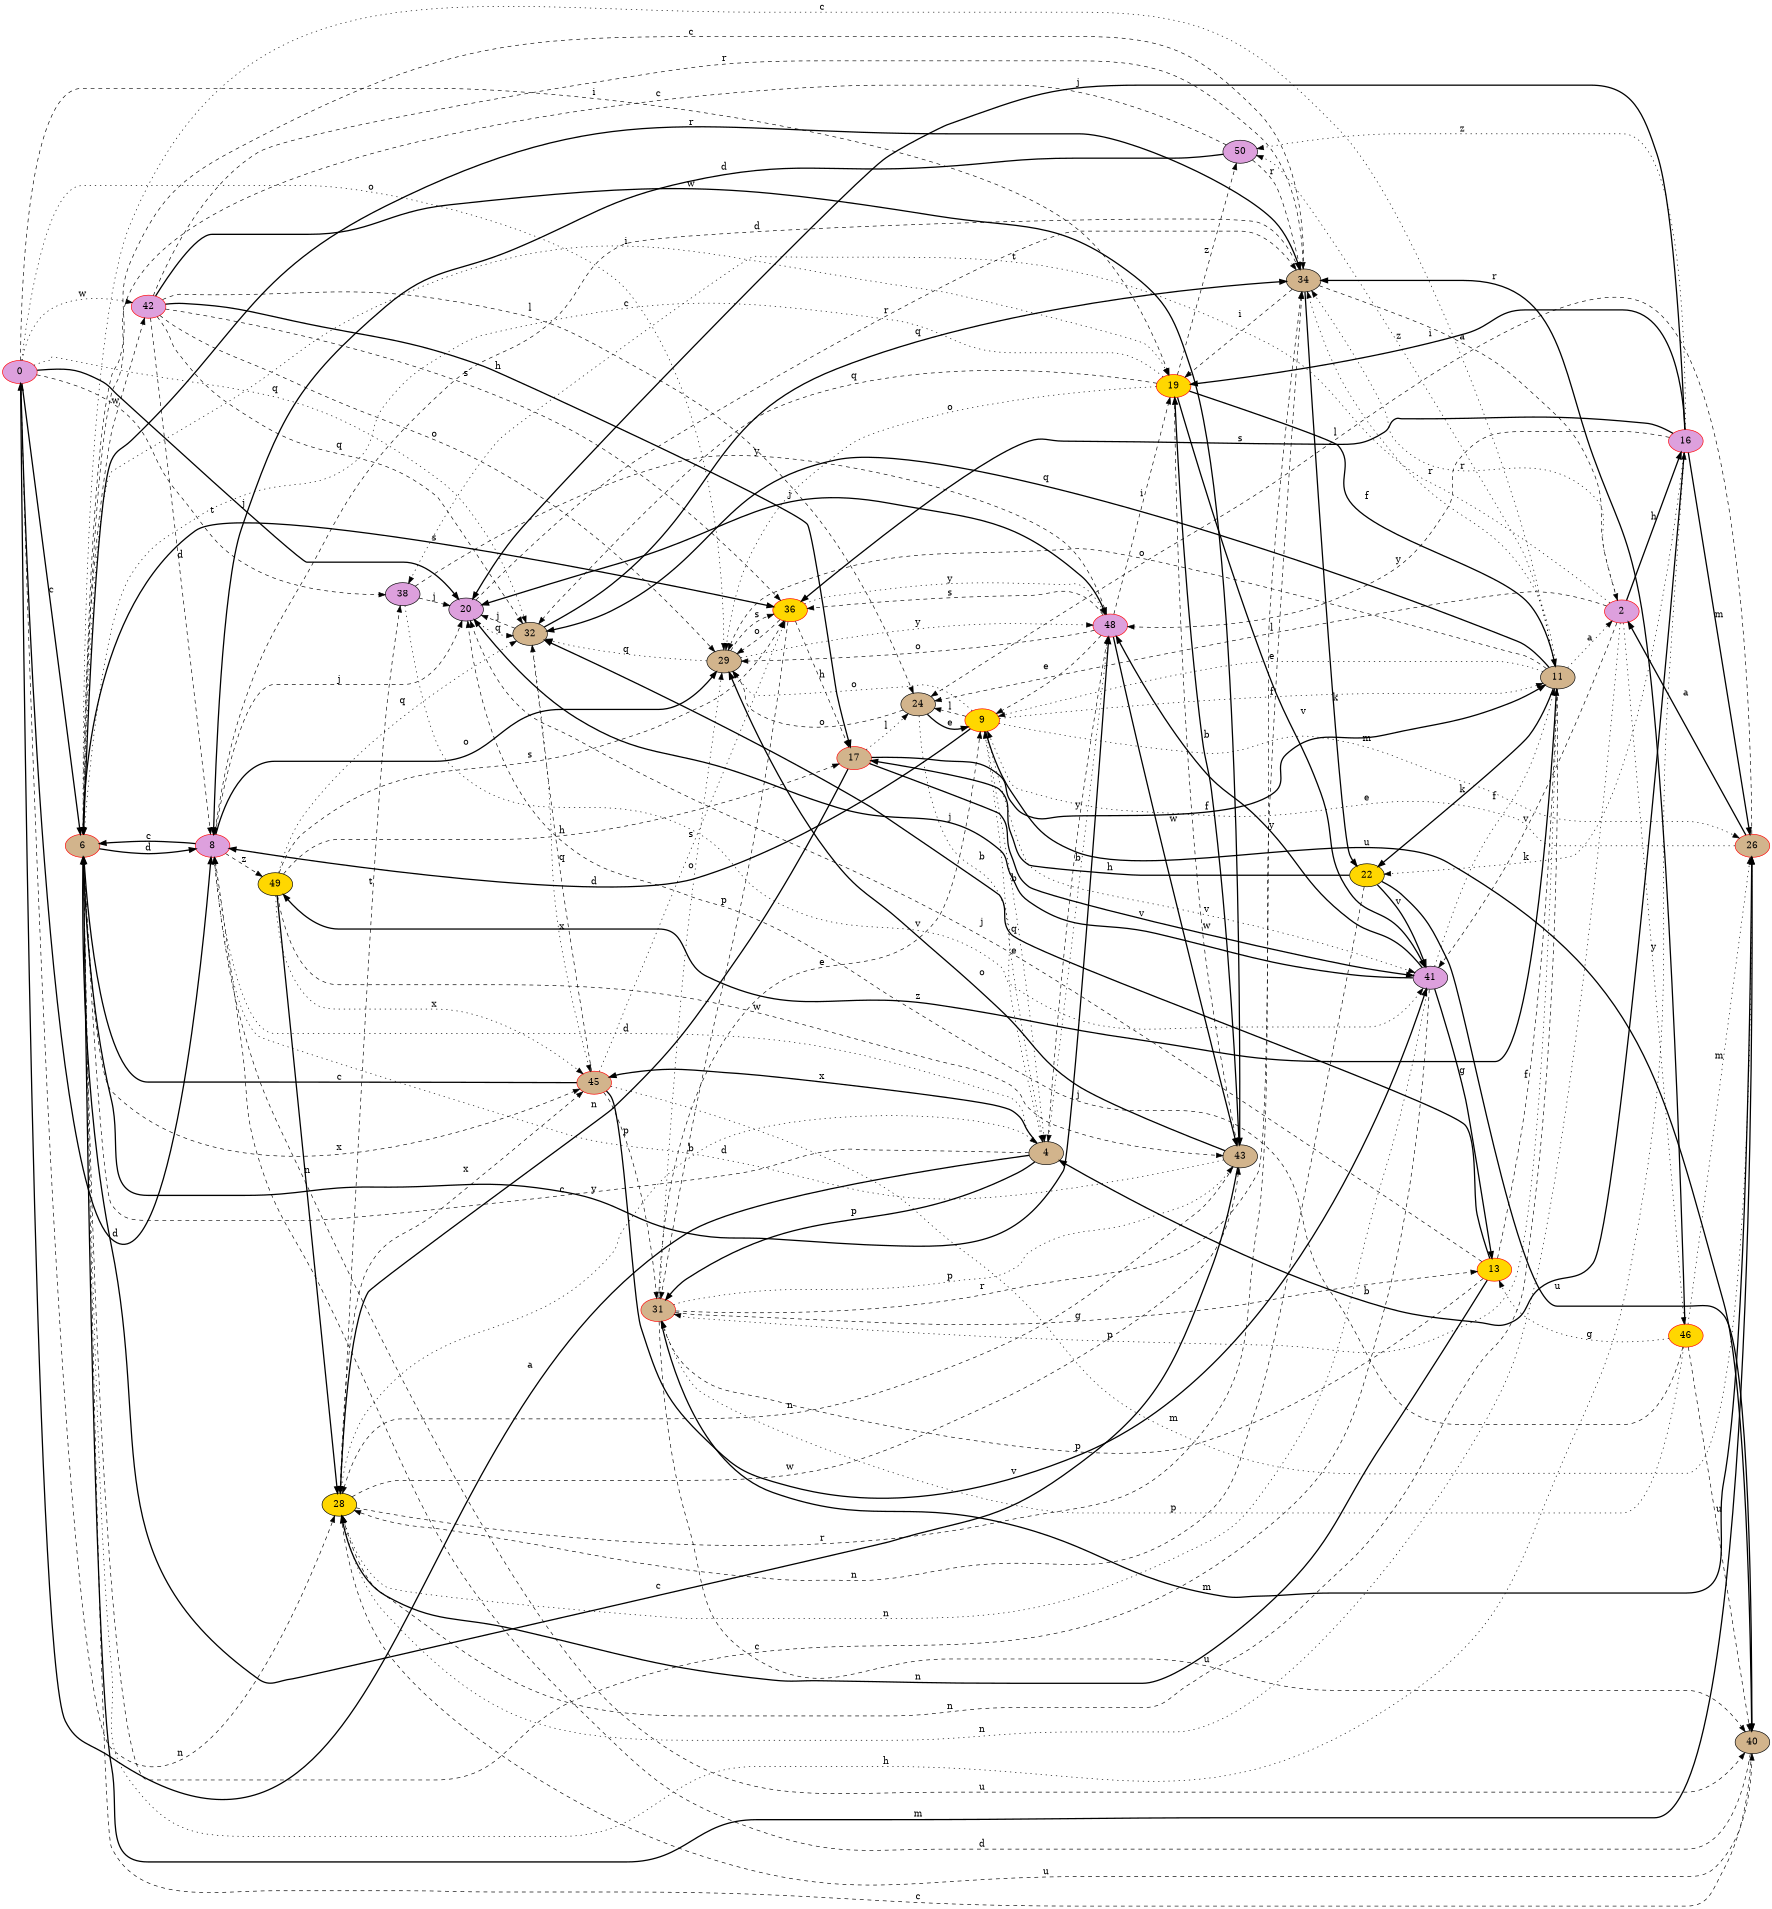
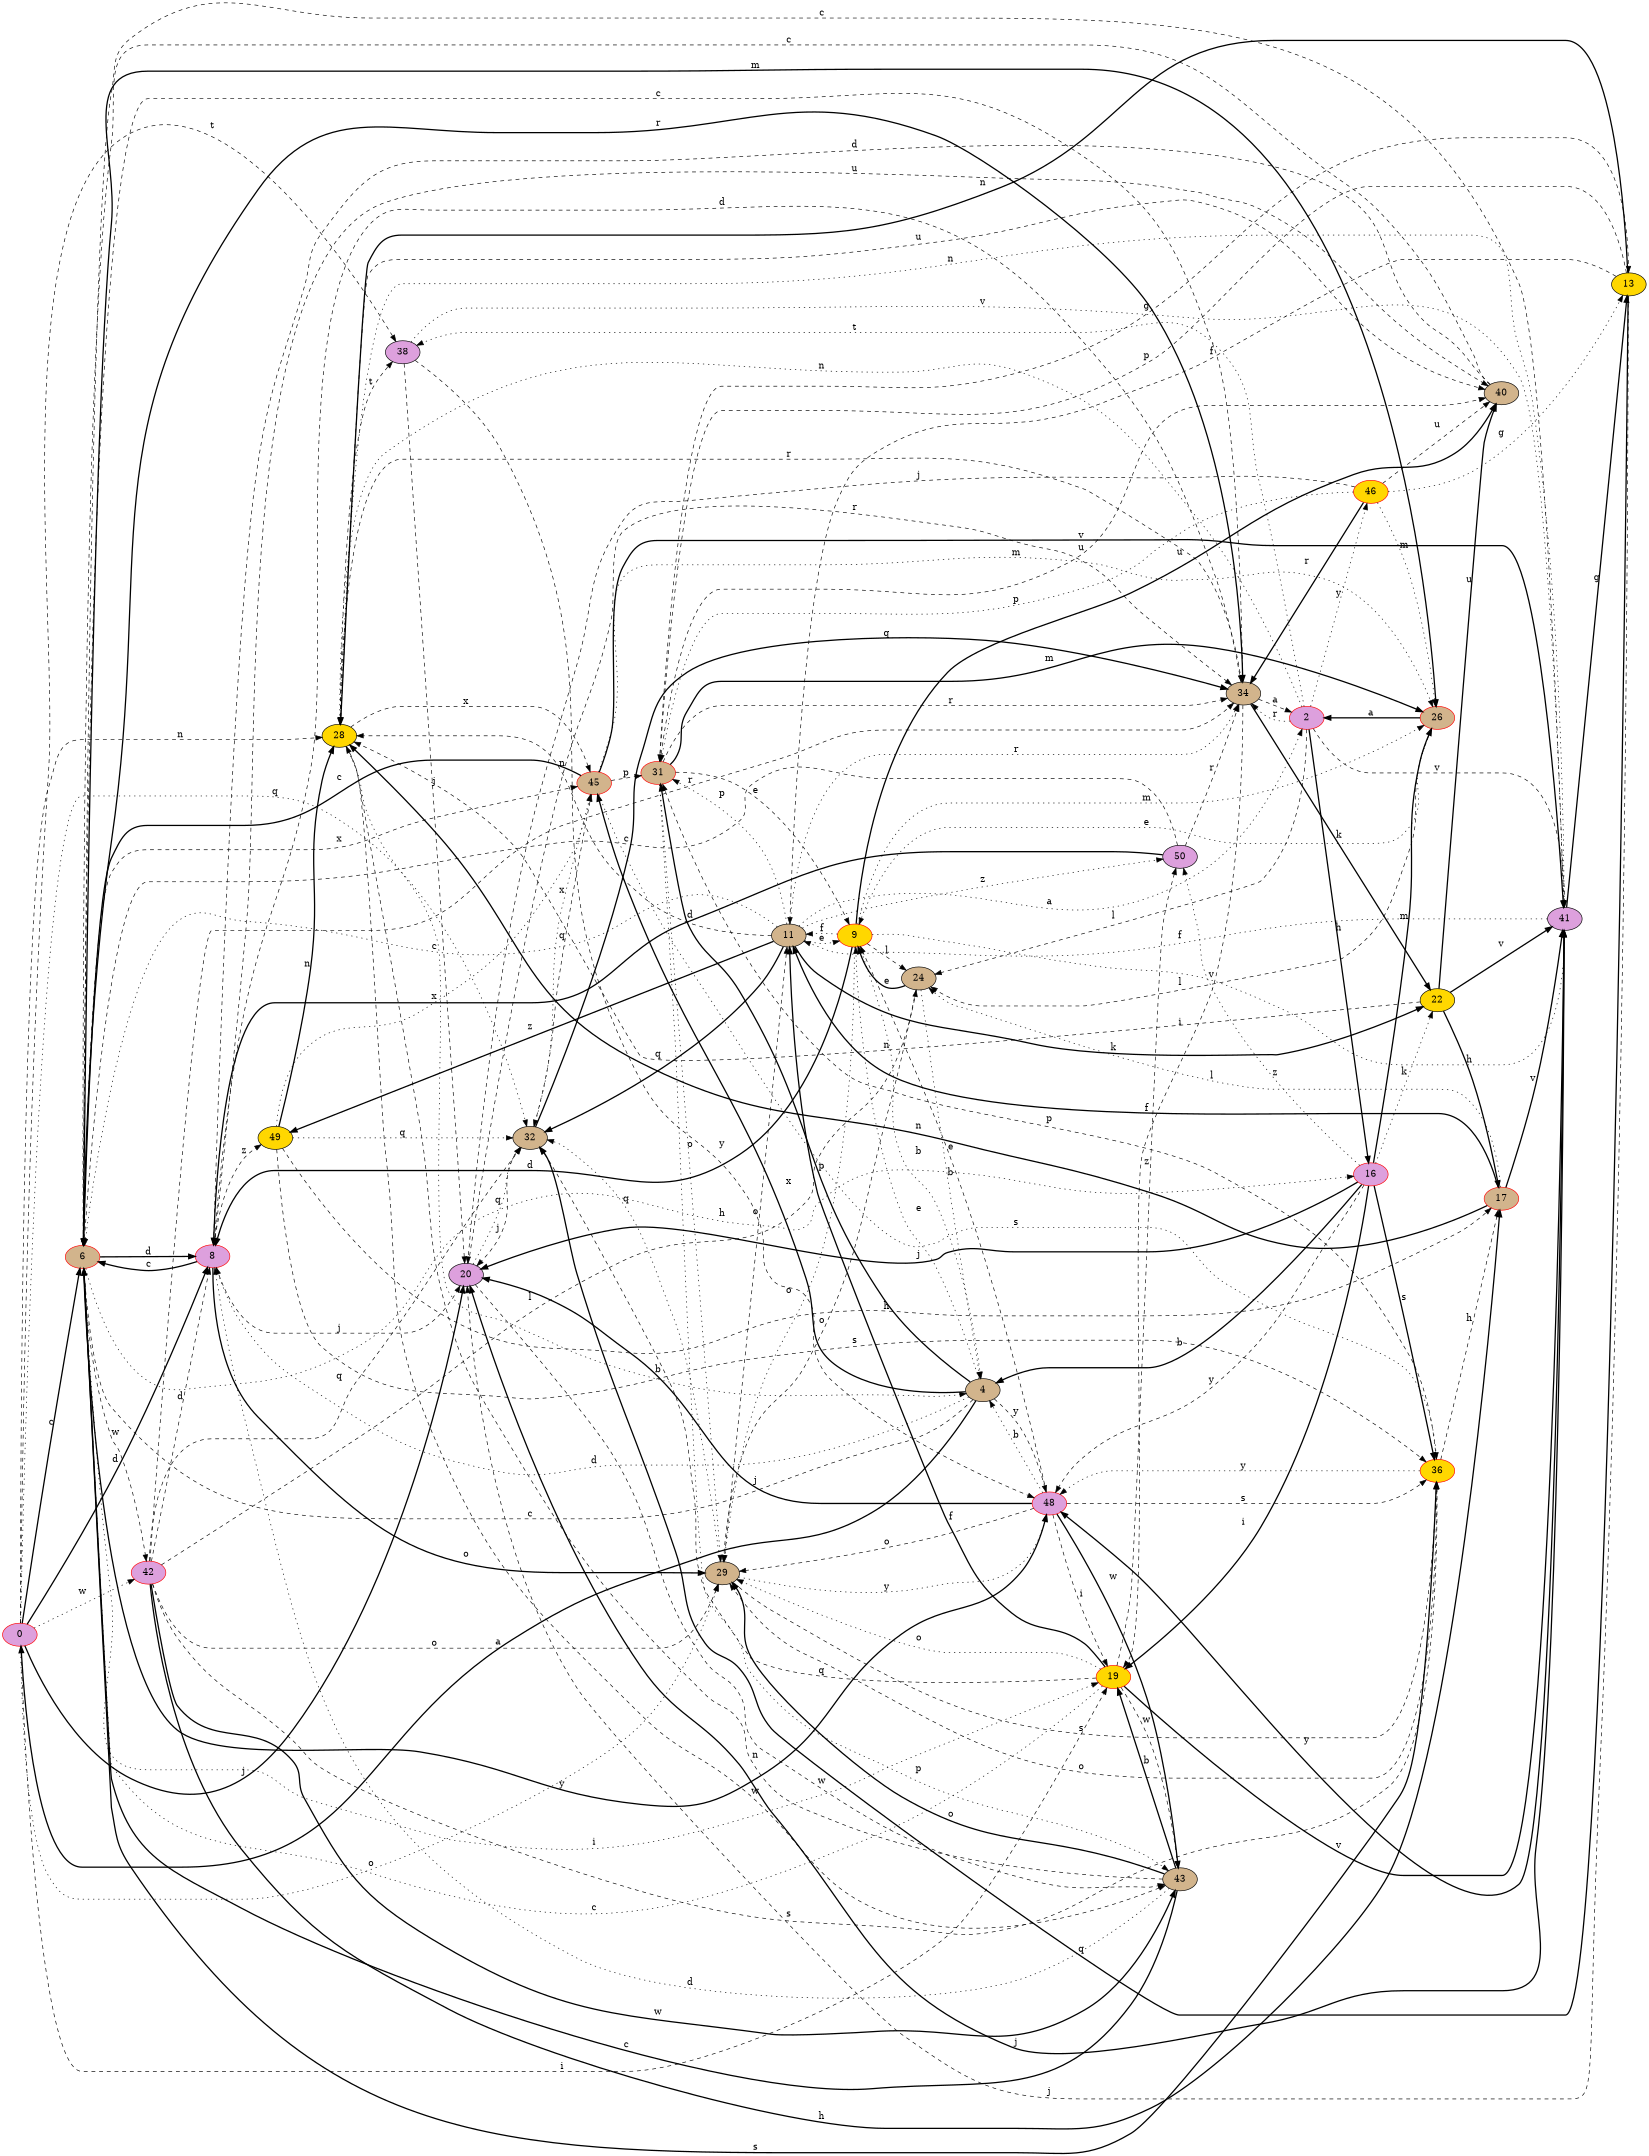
edge "11" -> "29": reversed
edge "49" -> "43": now "20" -> "43"
node "13": color red -> black
